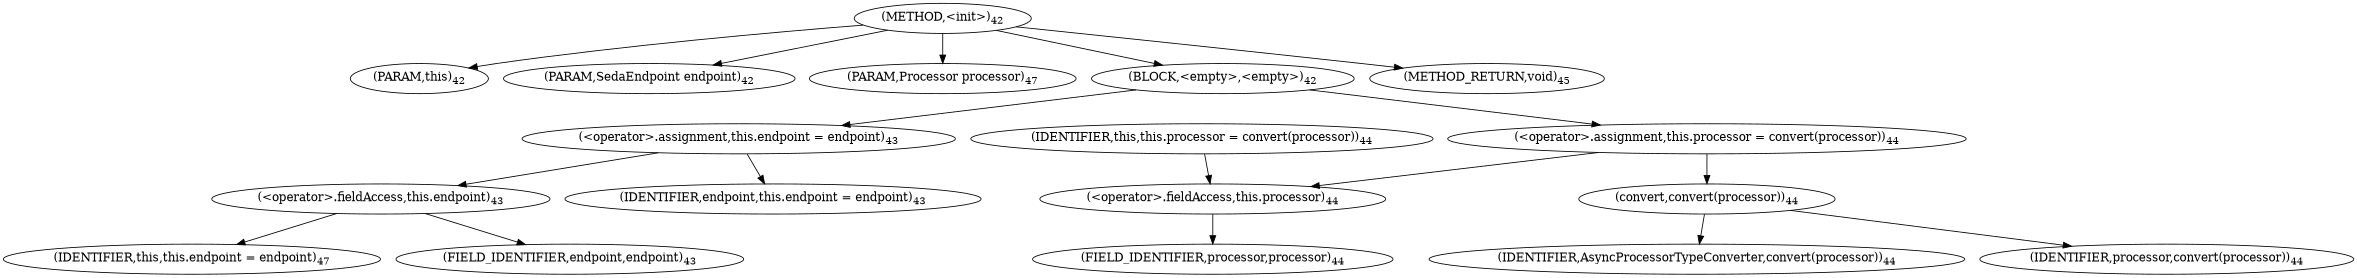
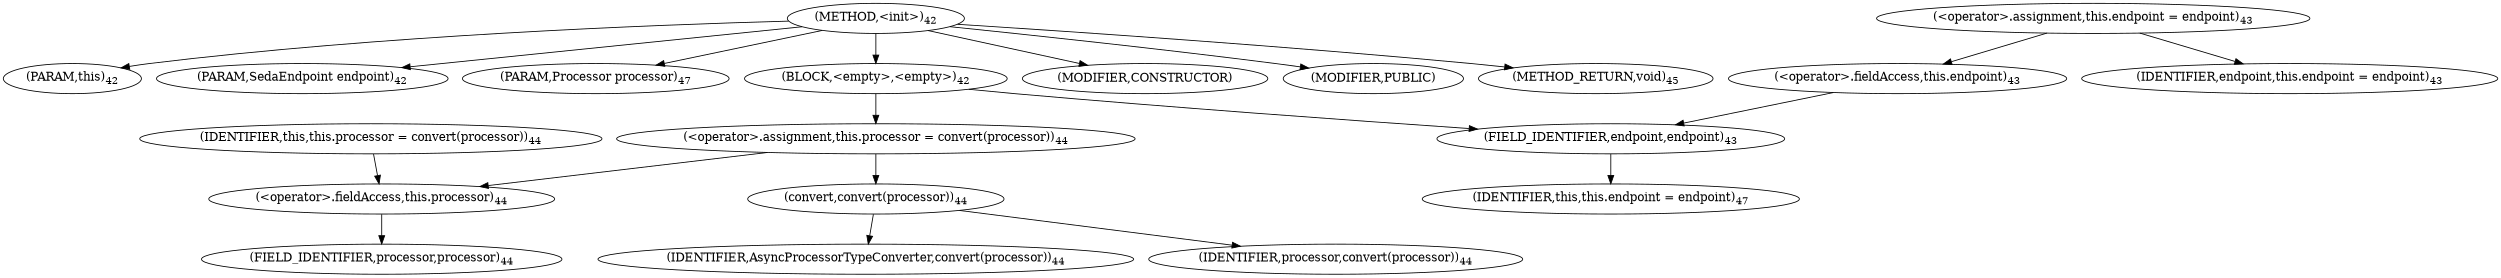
node "(MODIFIER,CONSTRUCTOR)": added
node "(MODIFIER,PUBLIC)": added
edge "(BLOCK,<empty>,<empty>)" -> "(<operator>.assignment,this.endpoint = endpoint)": now "(BLOCK,<empty>,<empty>)" -> "(FIELD_IDENTIFIER,endpoint,endpoint)"
edge "(<operator>.fieldAccess,this.endpoint)" -> "(IDENTIFIER,this,this.endpoint = endpoint)": now "(FIELD_IDENTIFIER,endpoint,endpoint)" -> "(IDENTIFIER,this,this.endpoint = endpoint)"
